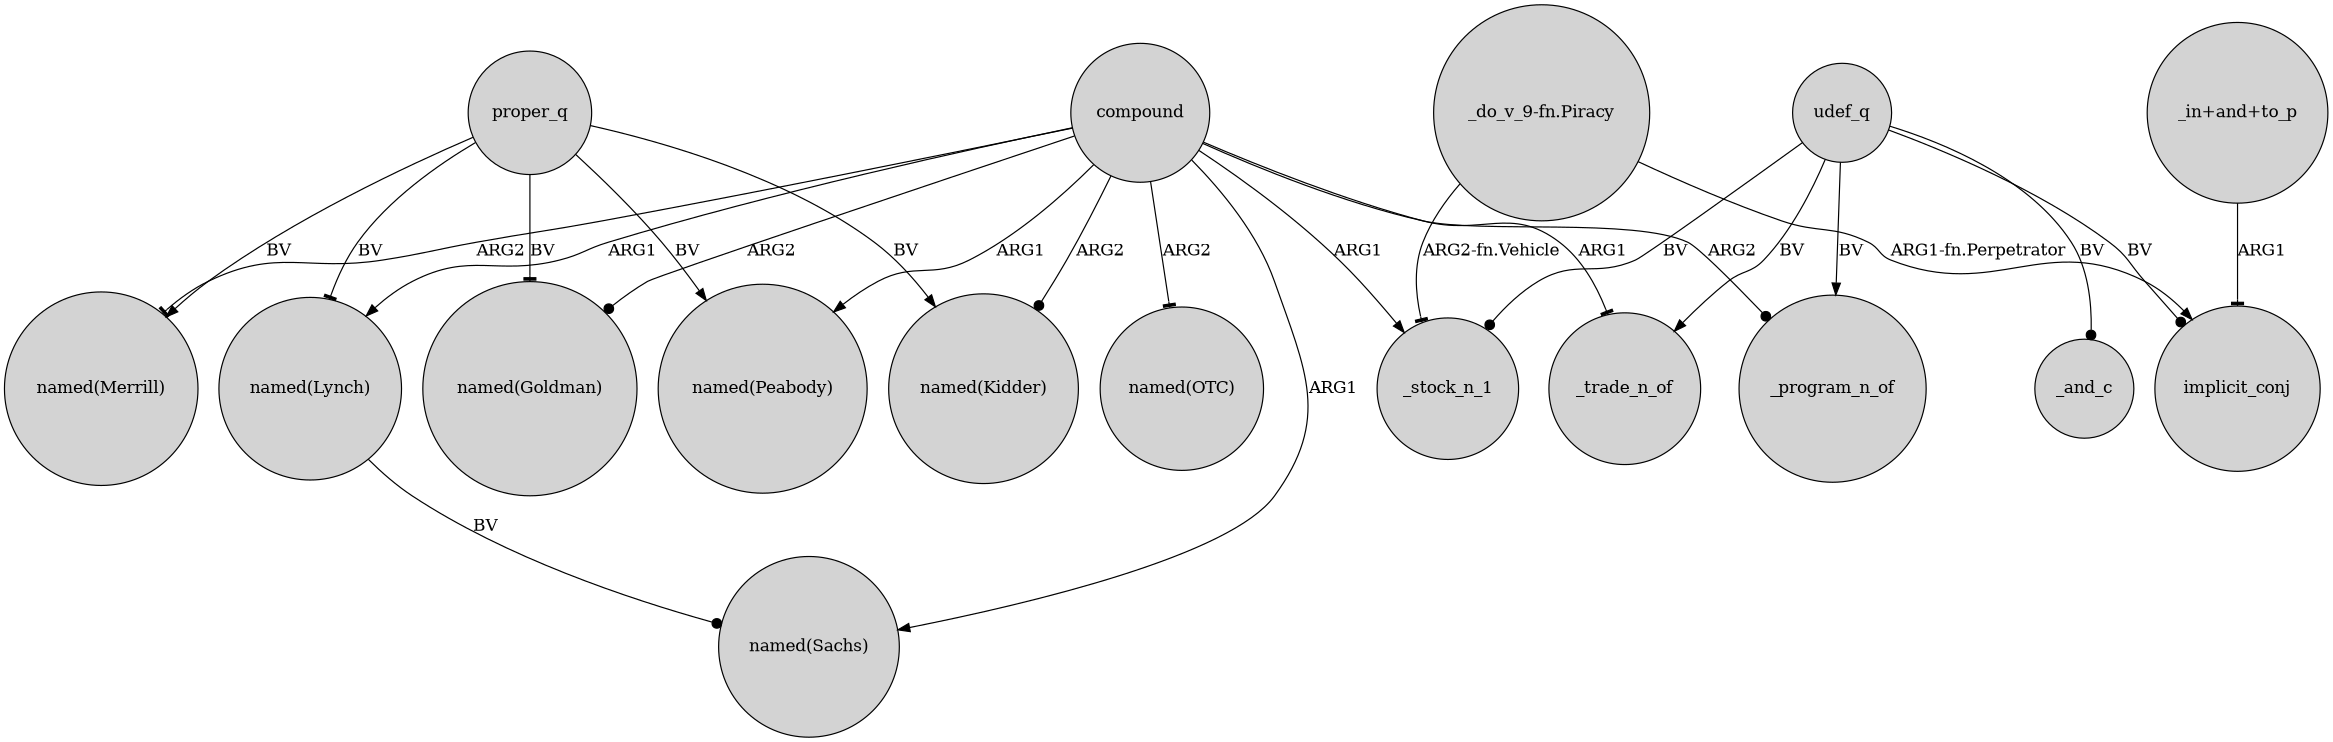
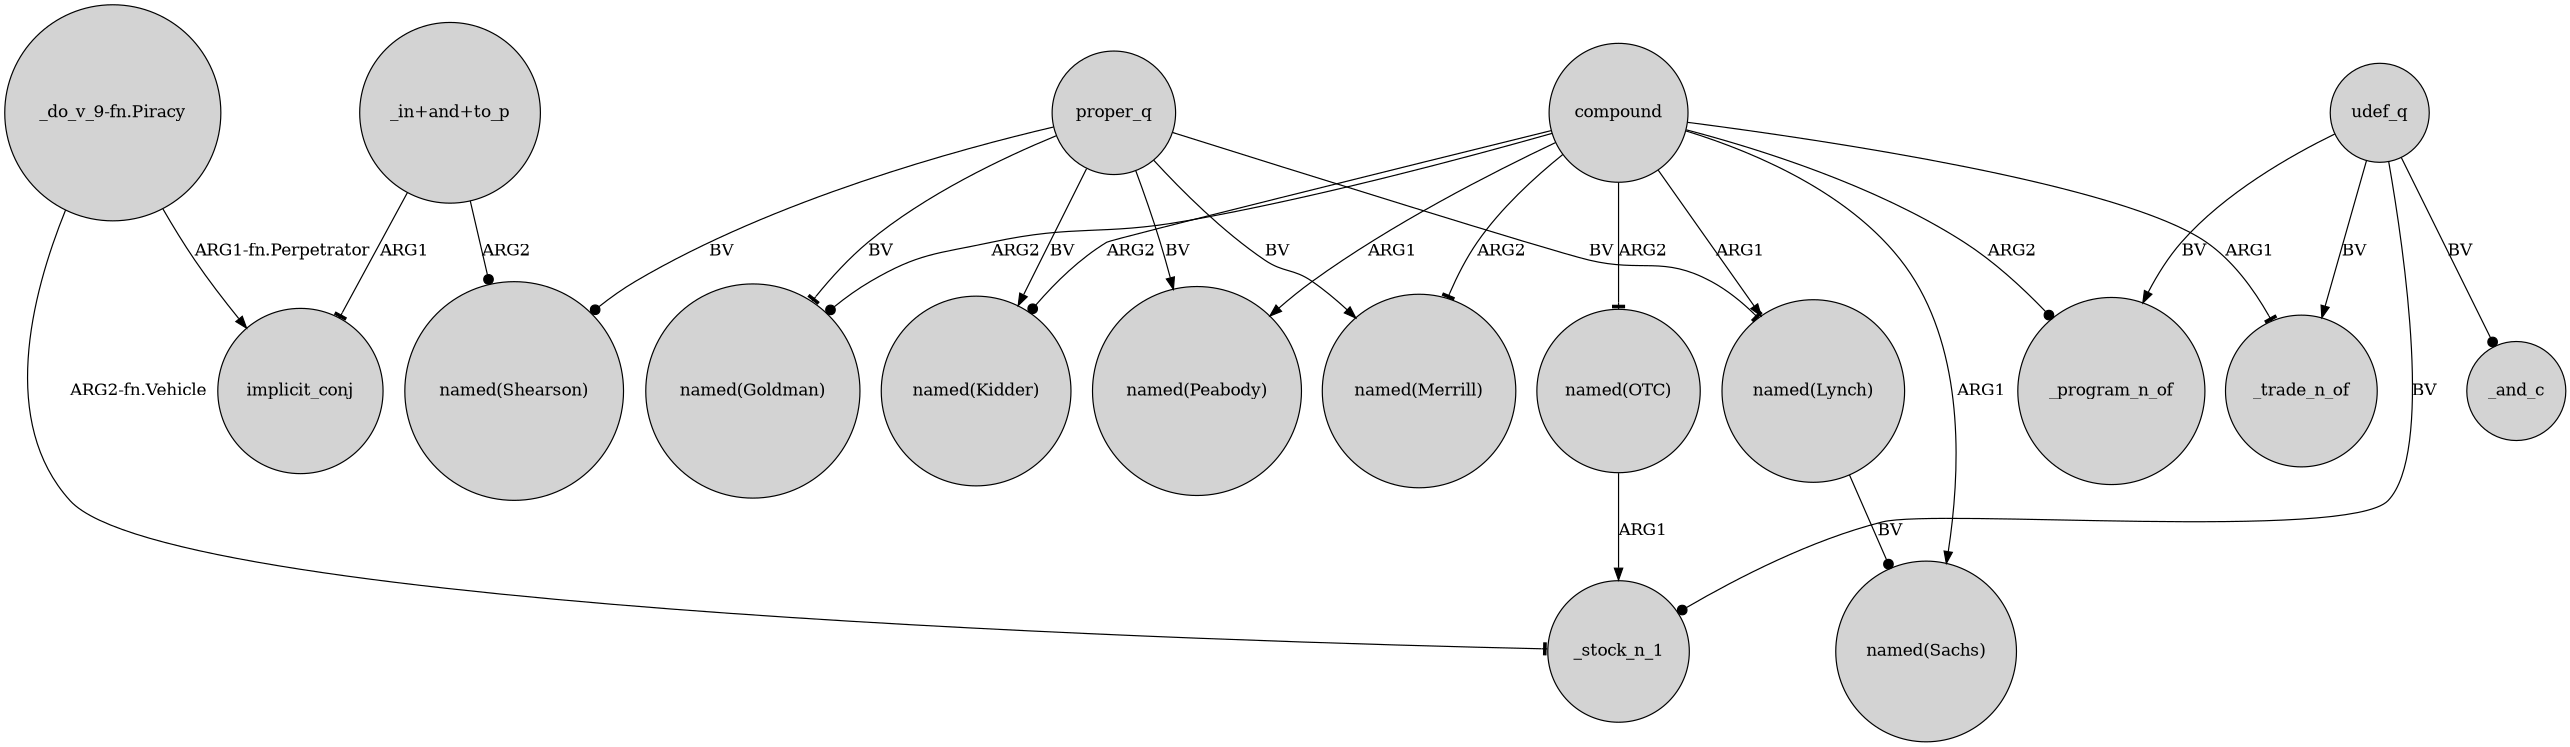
edge "udef_q" -> "implicit_conj": removed, label "BV"
edge "compound" -> "_stock_n_1": now "named(OTC)" -> "_stock_n_1"
node "named(Shearson)": added
